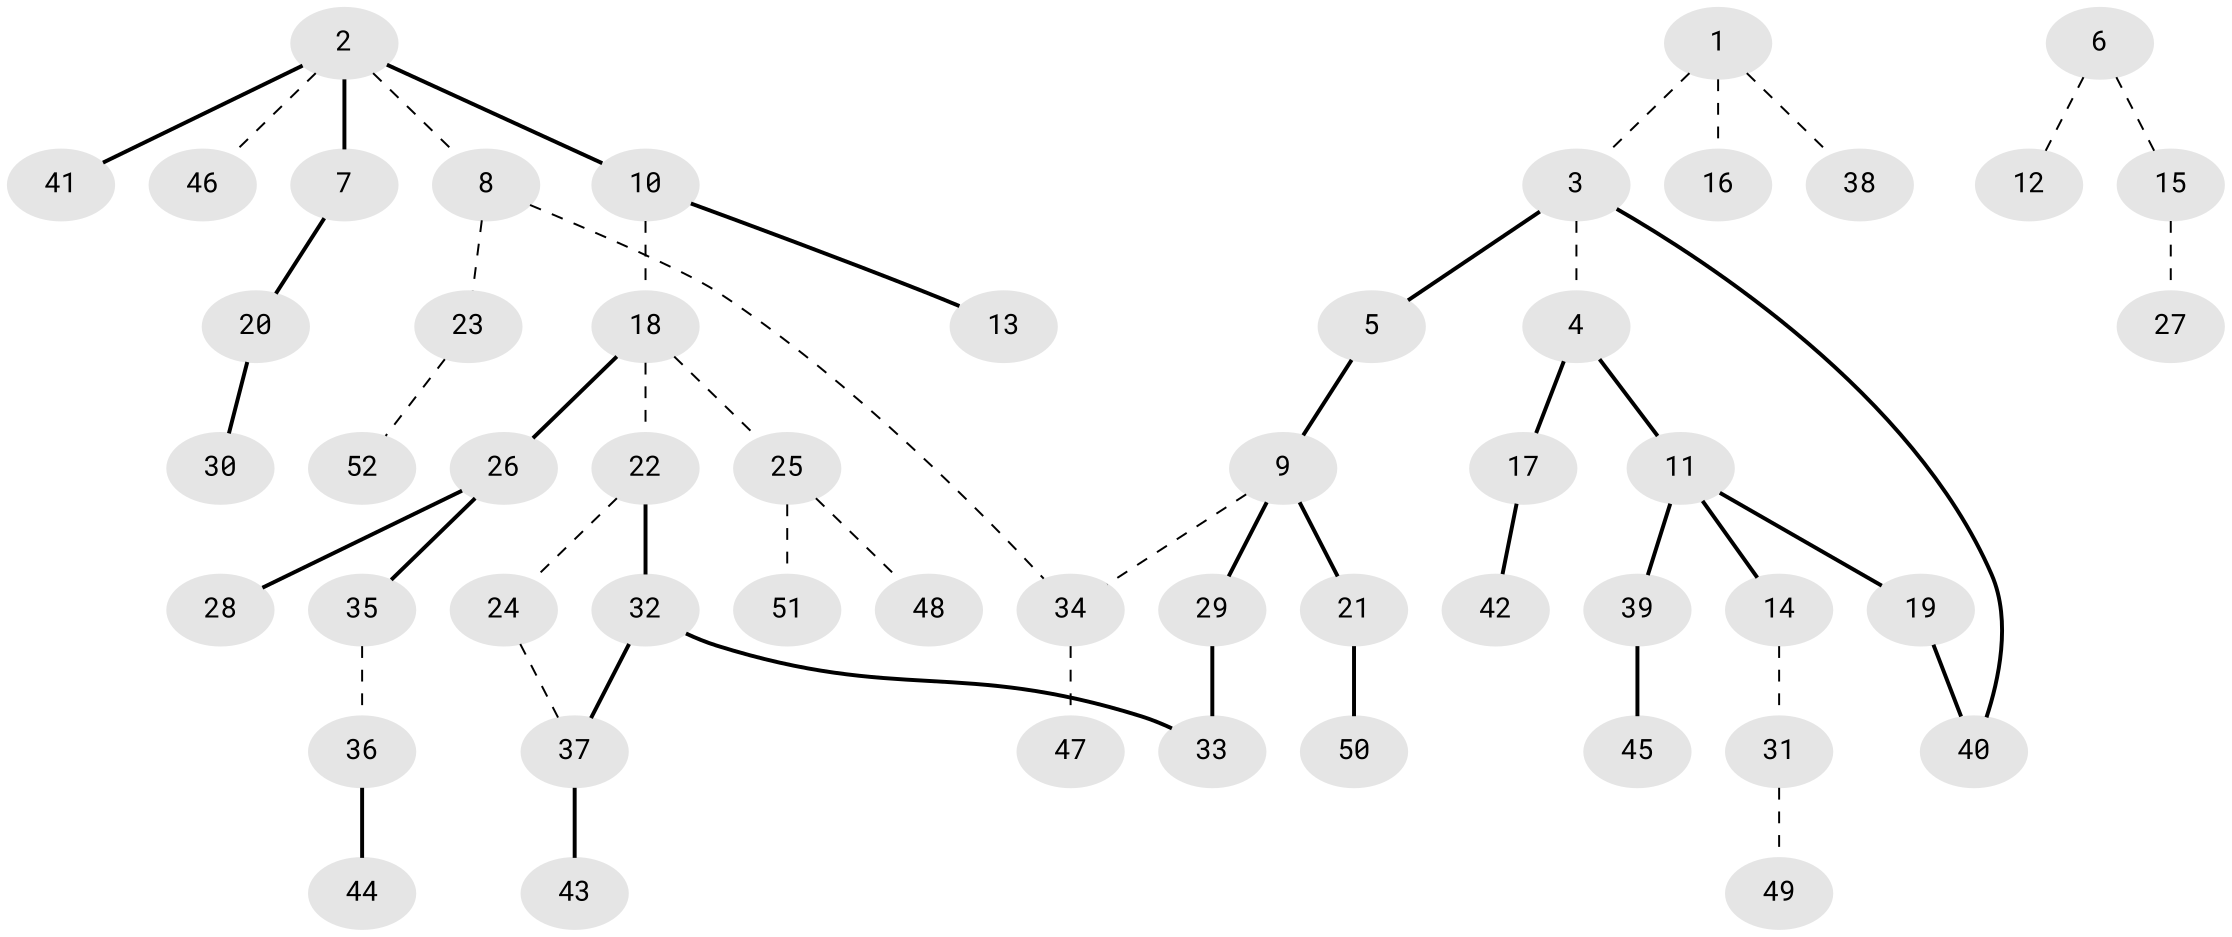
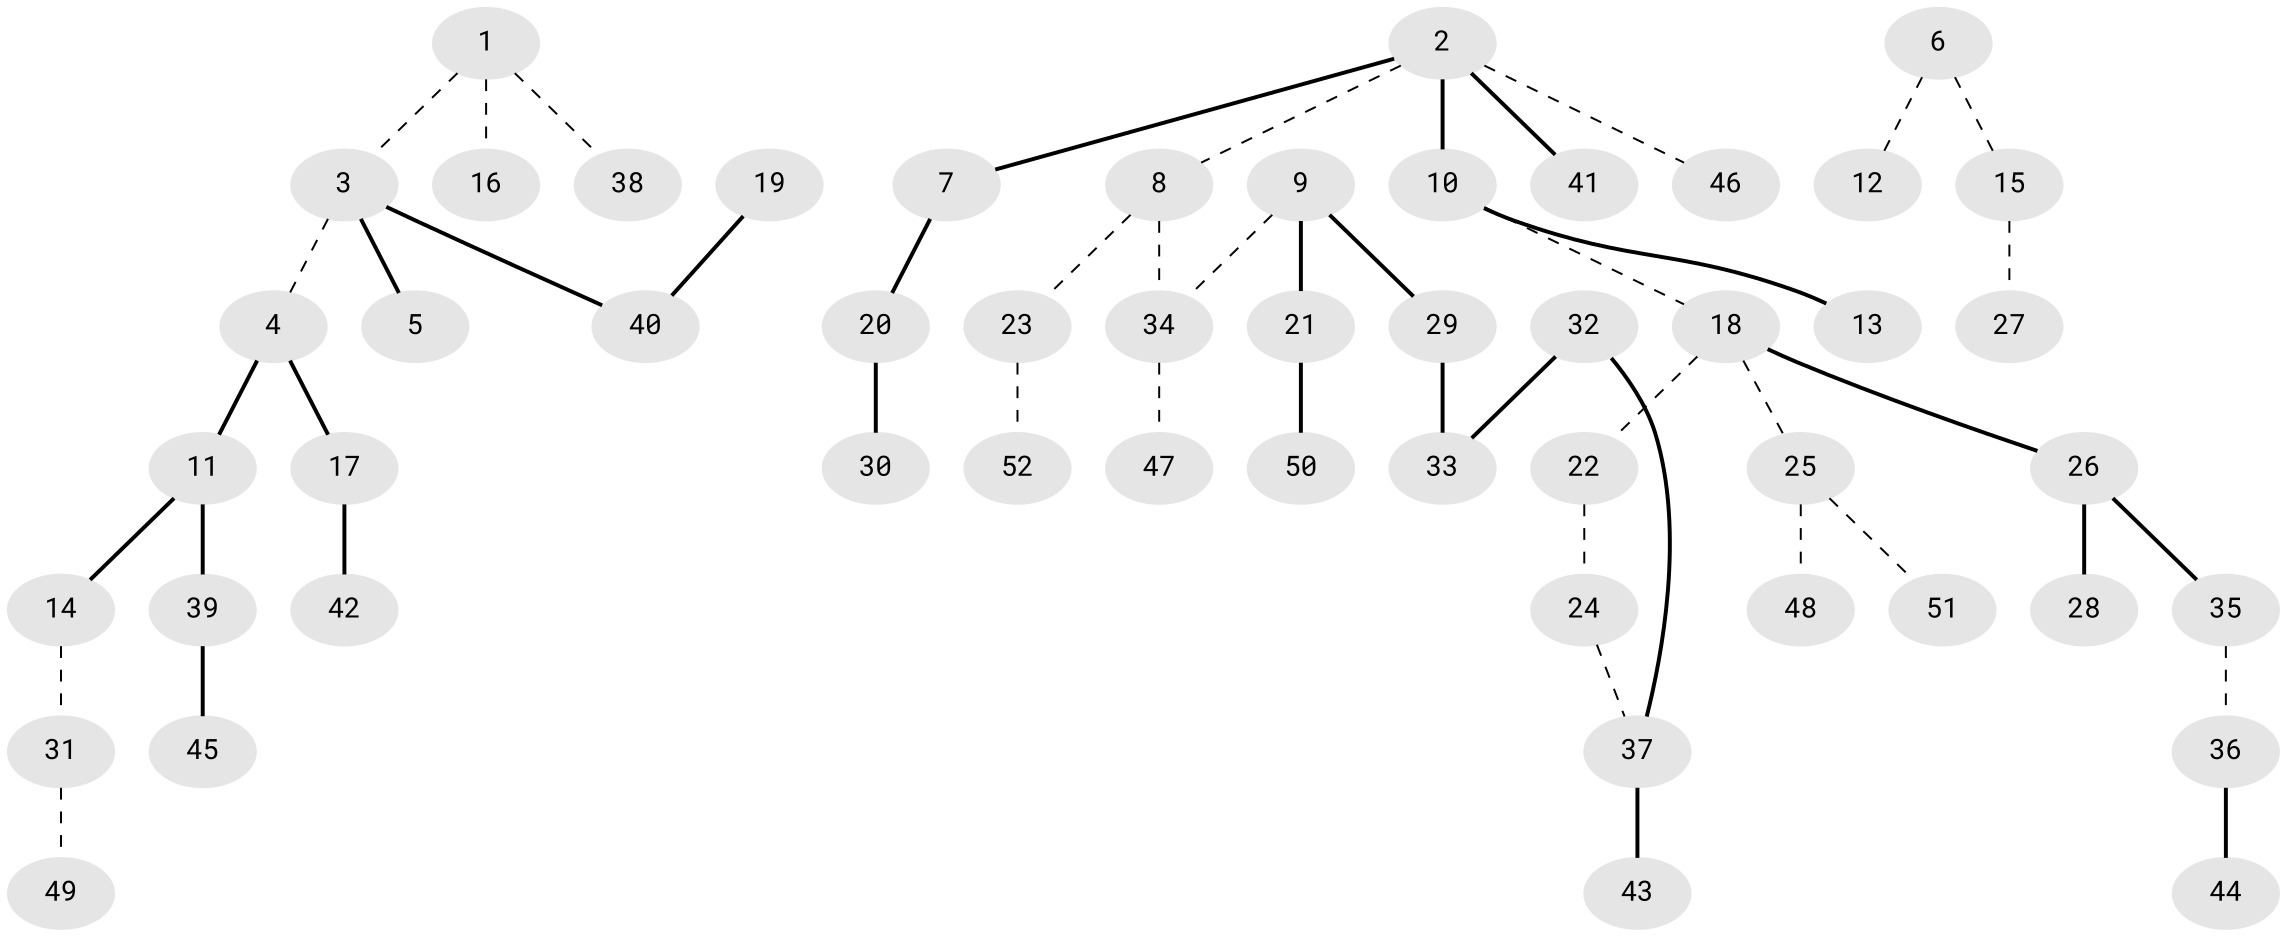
edge "5" -- "9": removed
edge "22" -- "32": removed
edge "11" -- "19": removed
